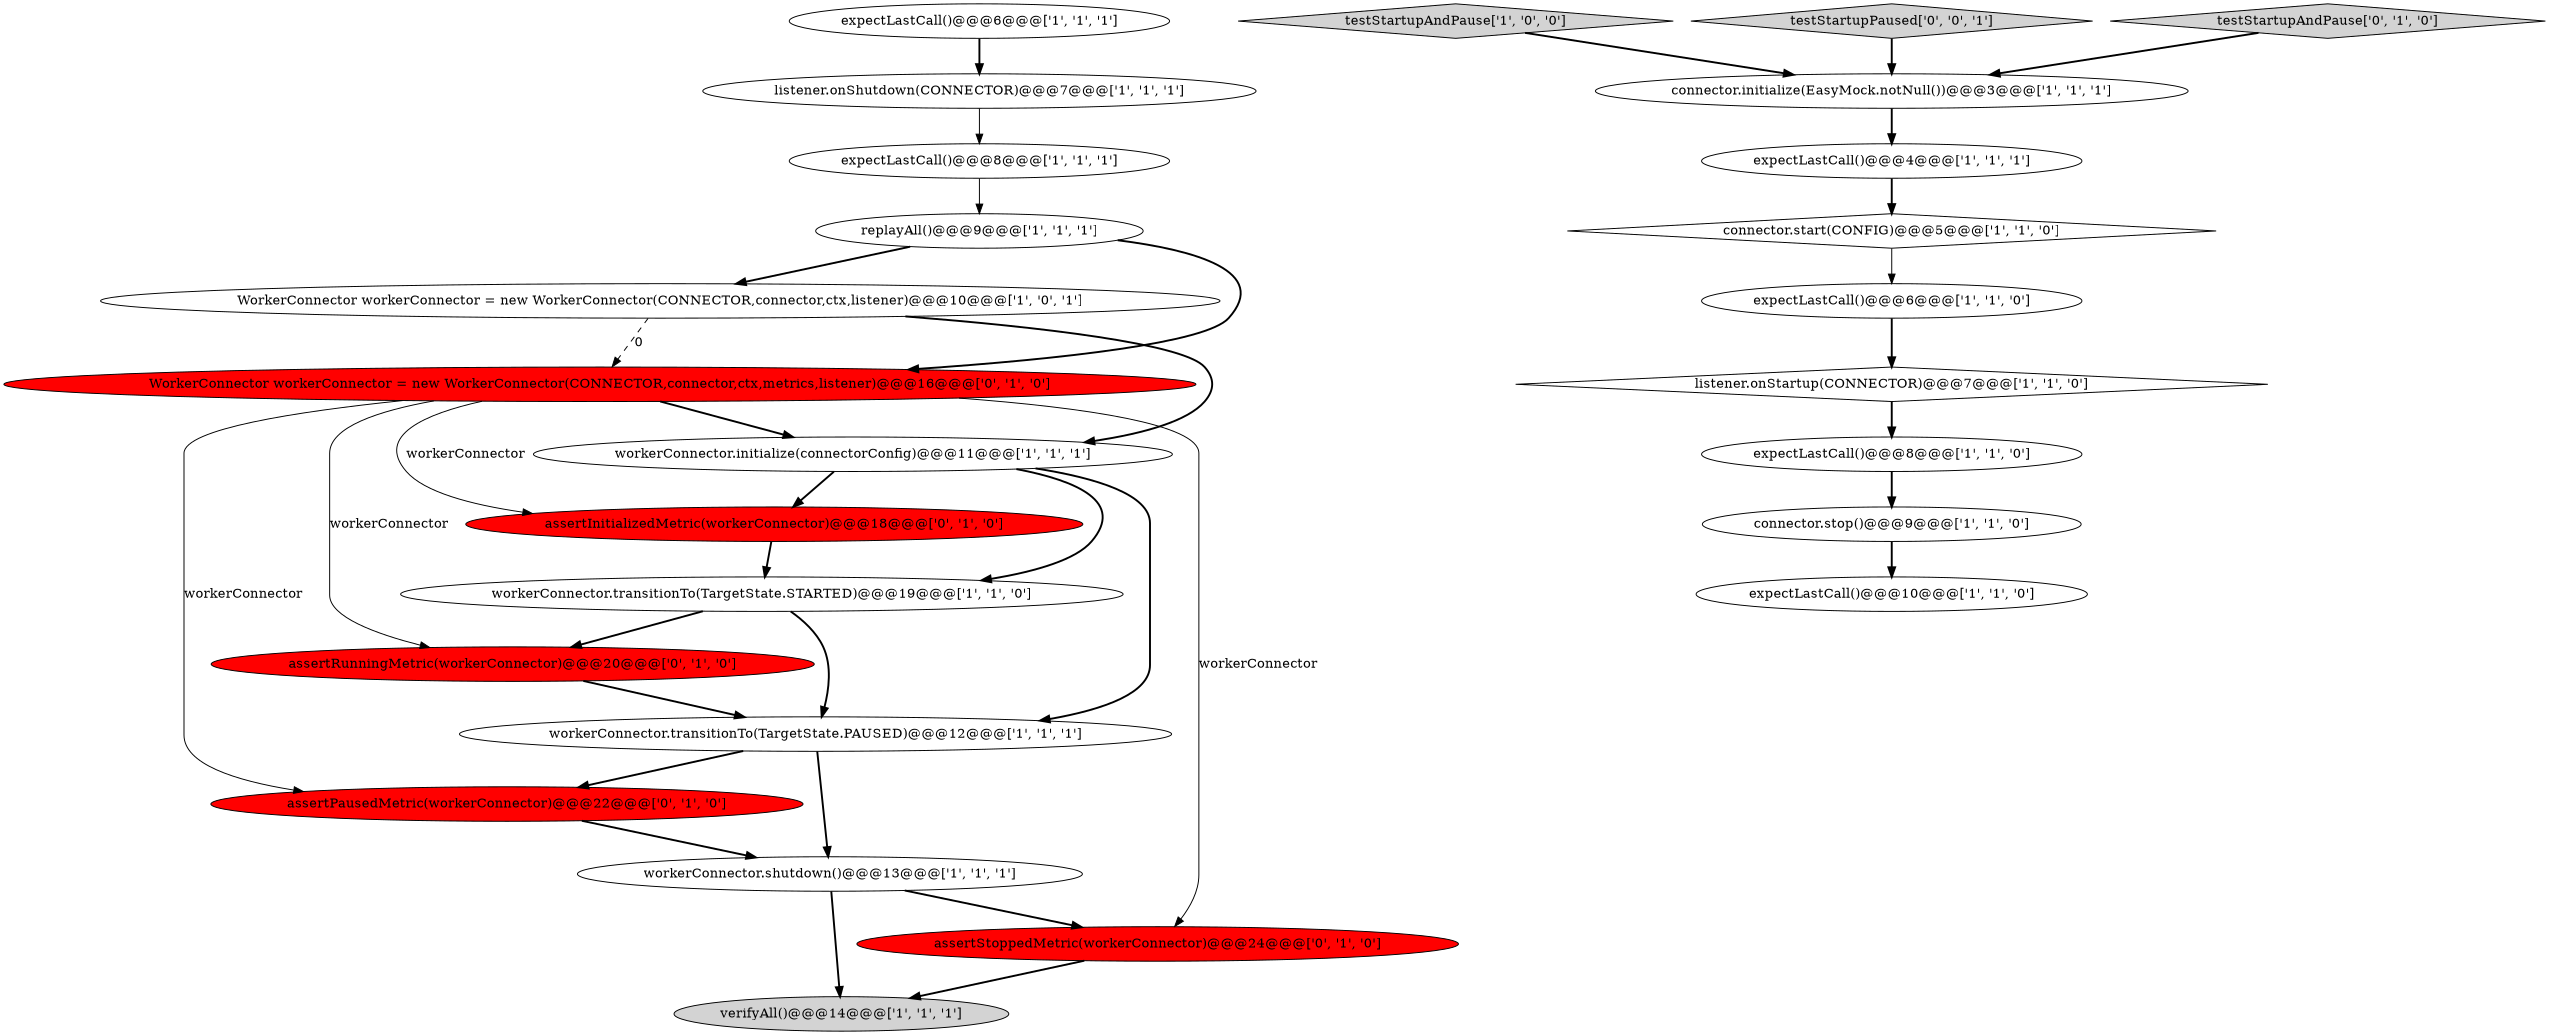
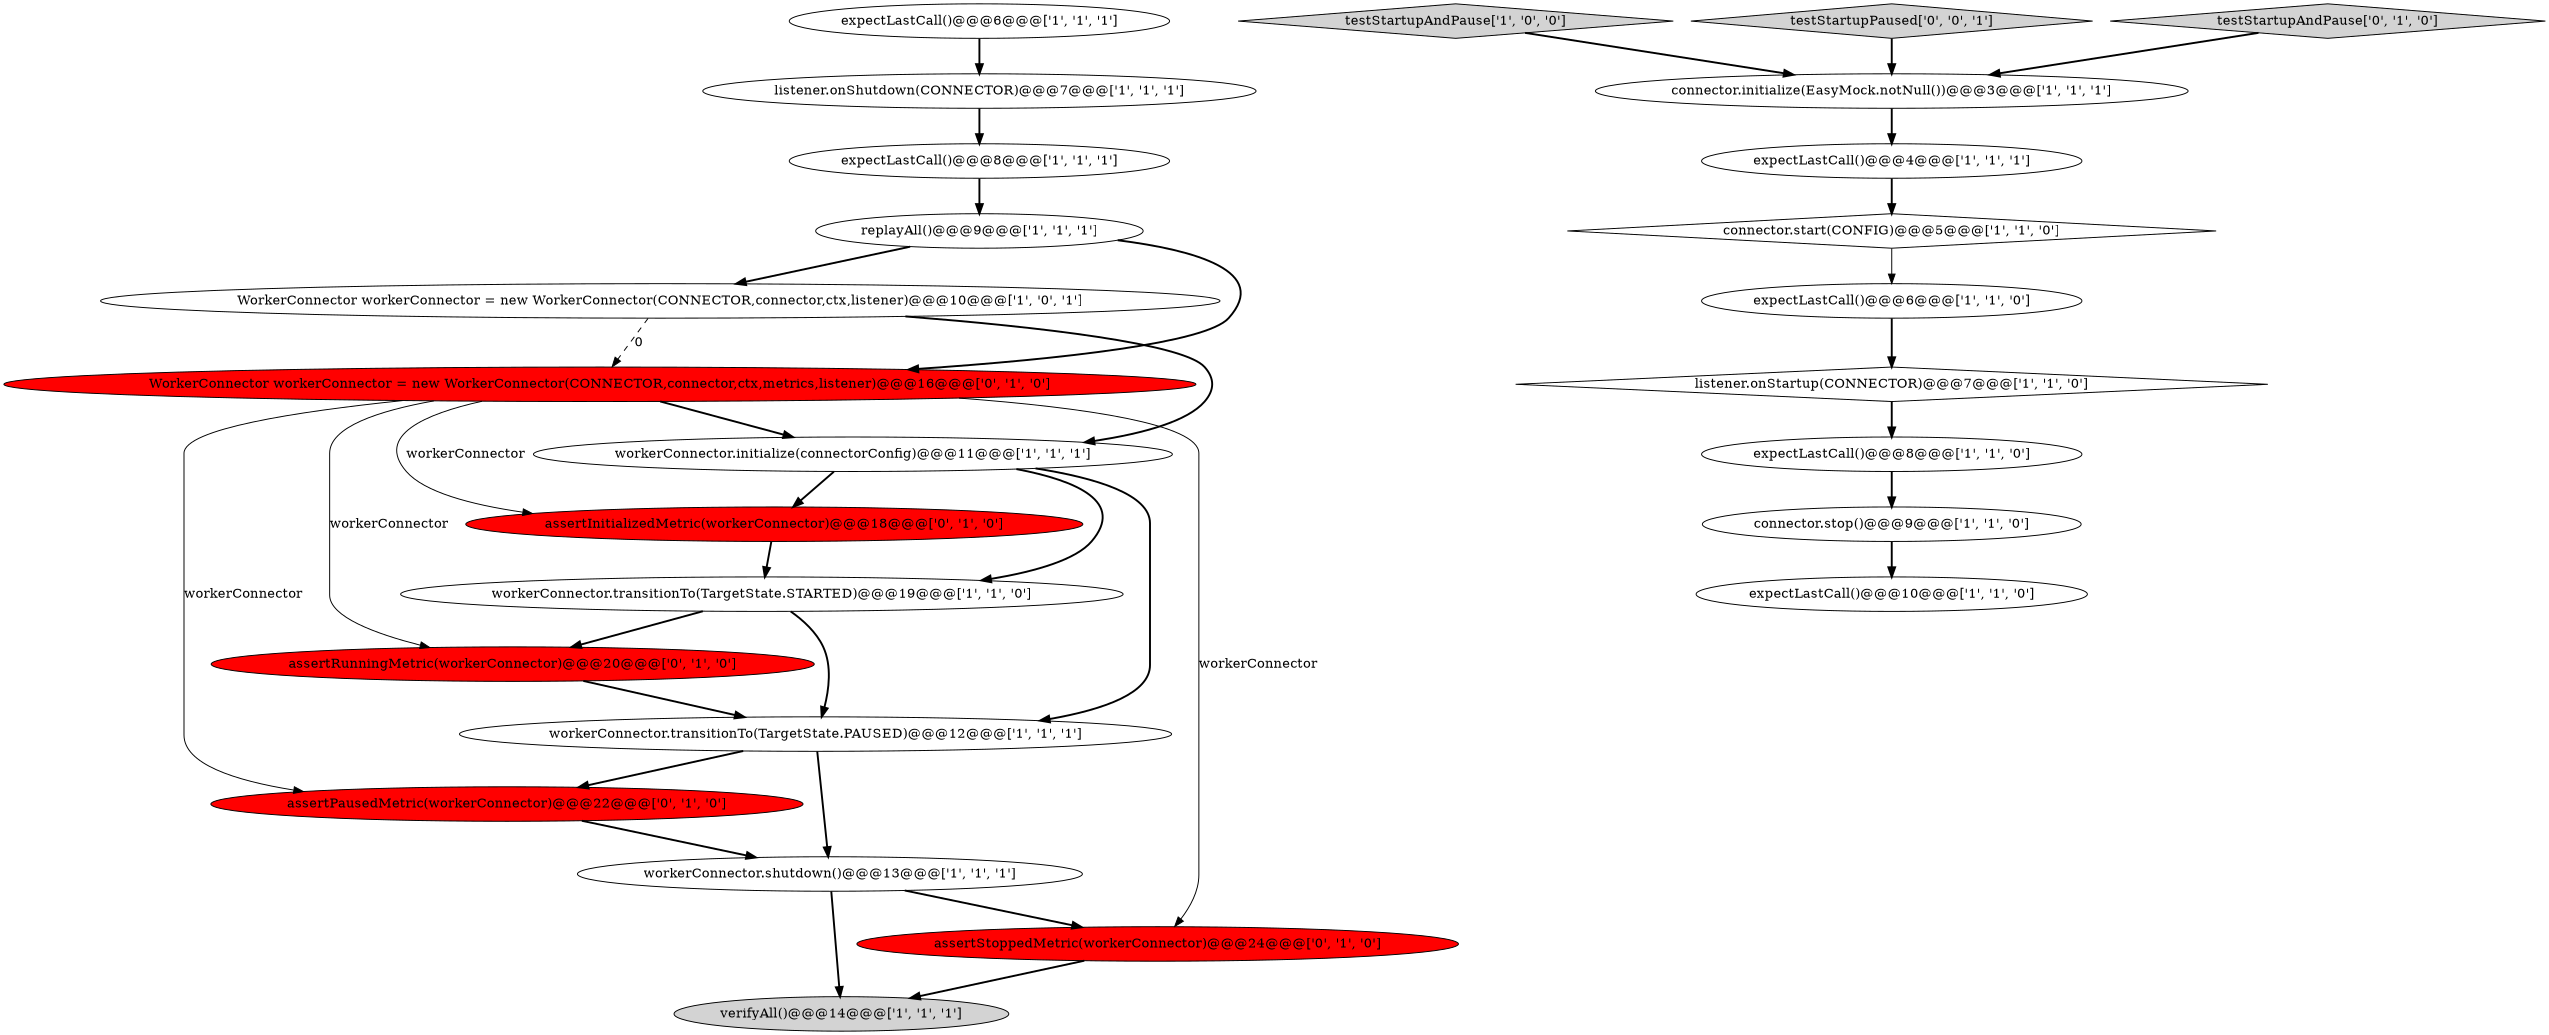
edge "listener.onShutdown(CONNECTOR)@@@7@@@['1', '1', '1']" -> "expectLastCall()@@@8@@@['1', '1', '1']": style solid -> bold
edge "expectLastCall()@@@8@@@['1', '1', '1']" -> "replayAll()@@@9@@@['1', '1', '1']": style solid -> bold
